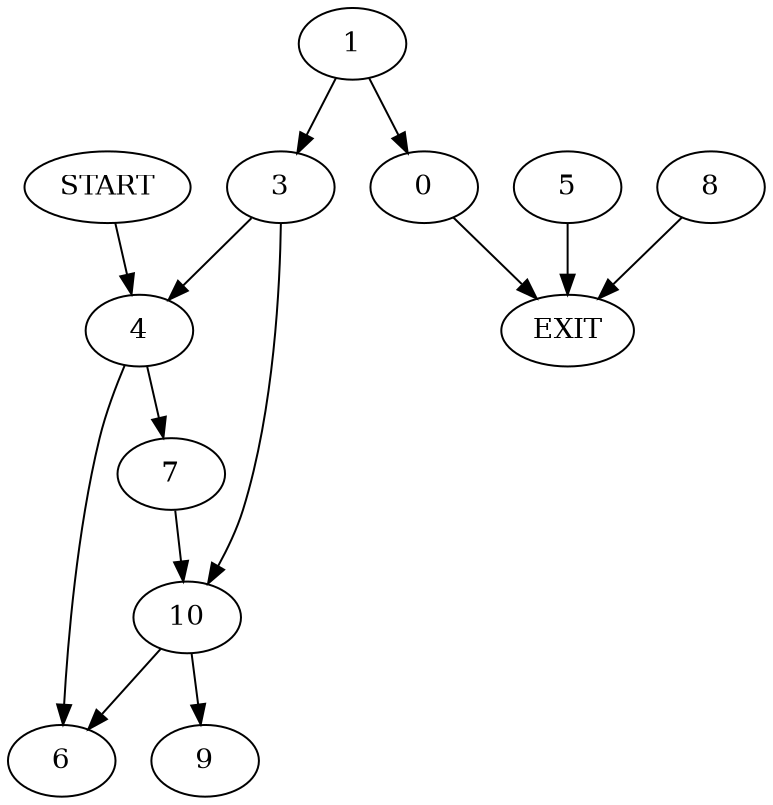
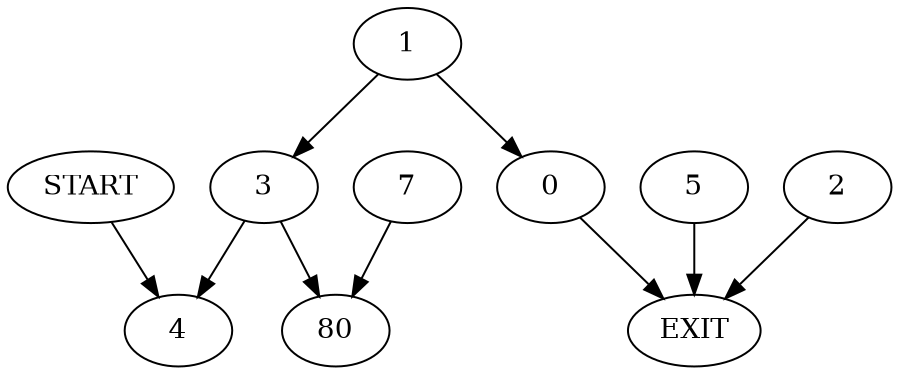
node "8": label "8" -> "2"
edge "4" -> "7": removed
node "10": label "10" -> "80"
node "6": removed
node "9": removed
